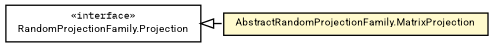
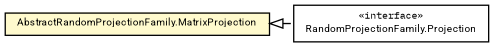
edge "AbstractRandomProjectionFamily.MatrixProjection" -> "RandomProjectionFamily.Projection": reversed
